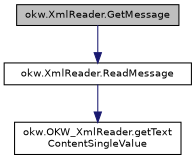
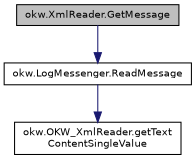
node "okw.XmlReader.ReadMessage": label "okw.XmlReader.ReadMessage" -> "okw.LogMessenger.ReadMessage"
